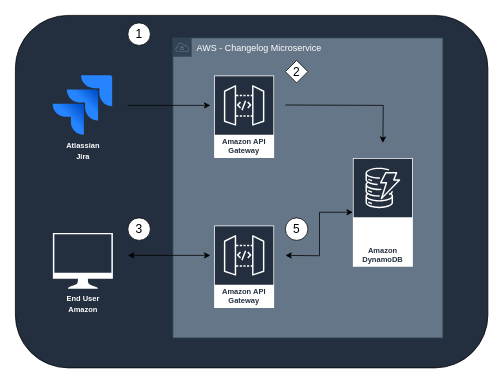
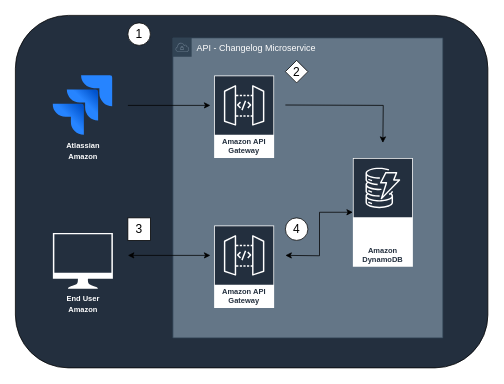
node "AWS - Changelog Microservice": label "AWS - Changelog Microservice" -> "API - Changelog Microservice"
node "Atlassian Jira": label "Atlassian Jira" -> "Atlassian Amazon"
node "3": shape ellipse -> rectangle
node "5": label "5" -> "4"
